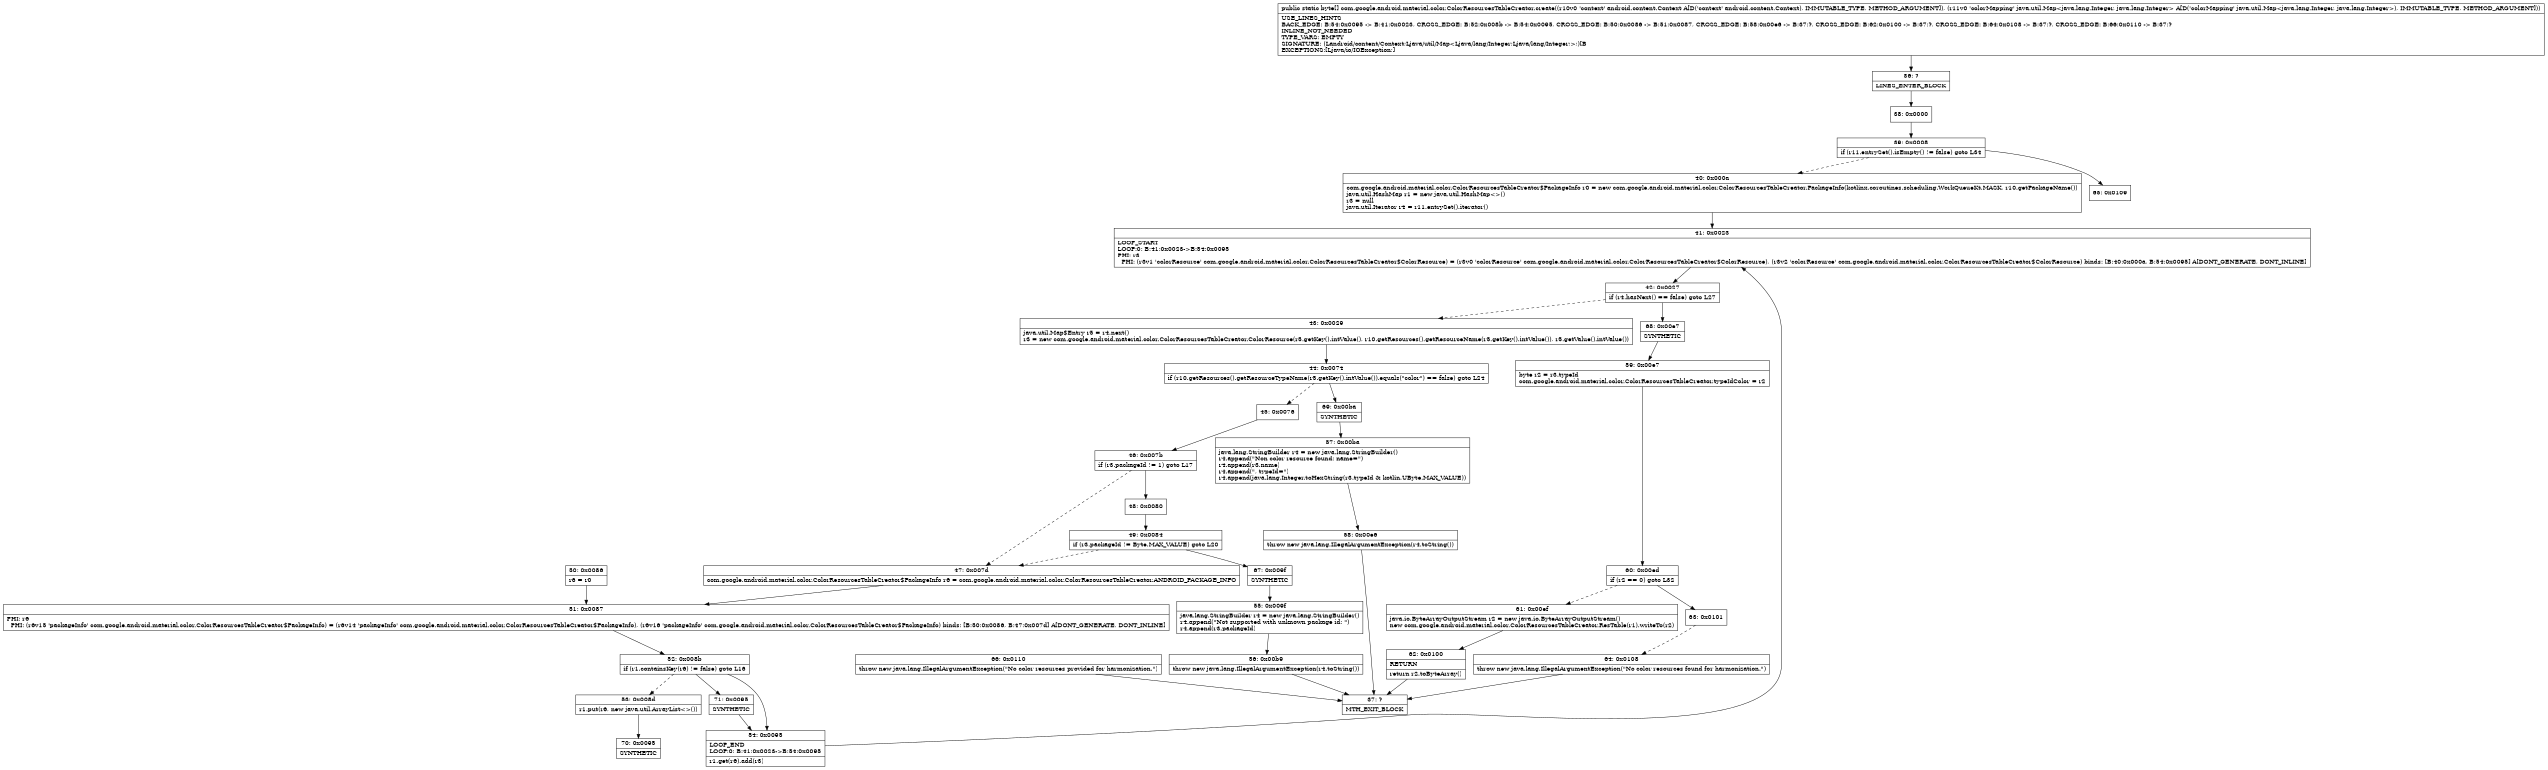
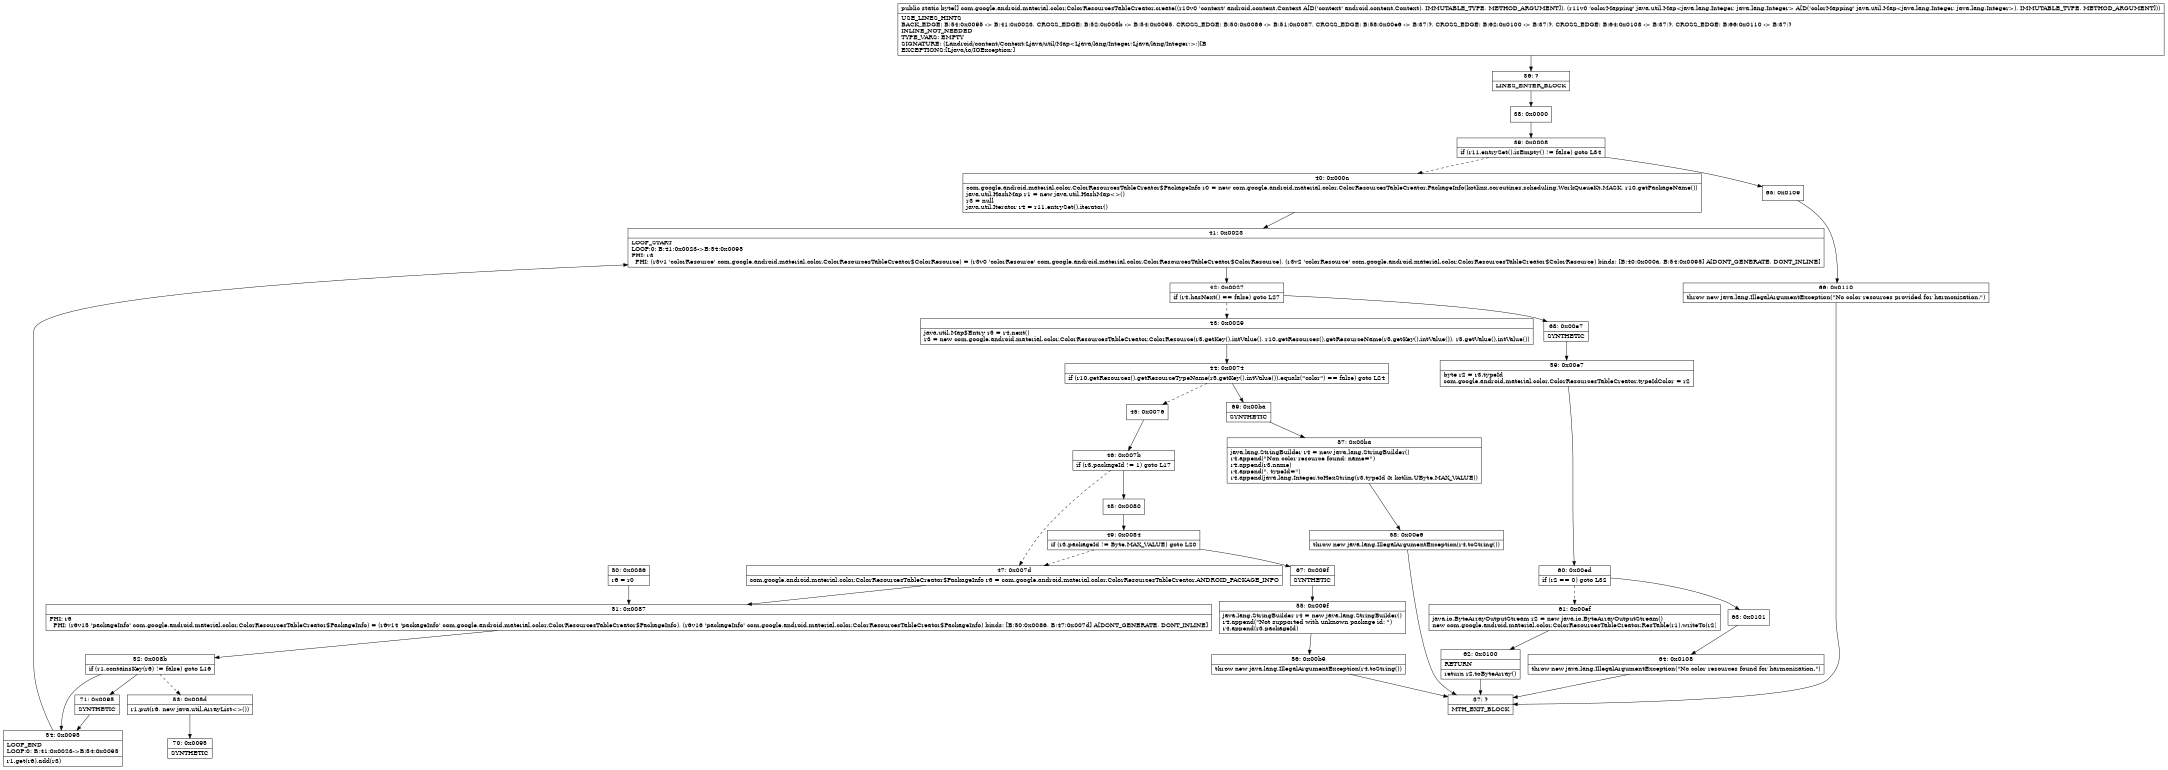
edge "65: 0x0109" -> "66: 0x0110": added
edge "63: 0x0101" -> "64: 0x0108": style dashed -> solid
